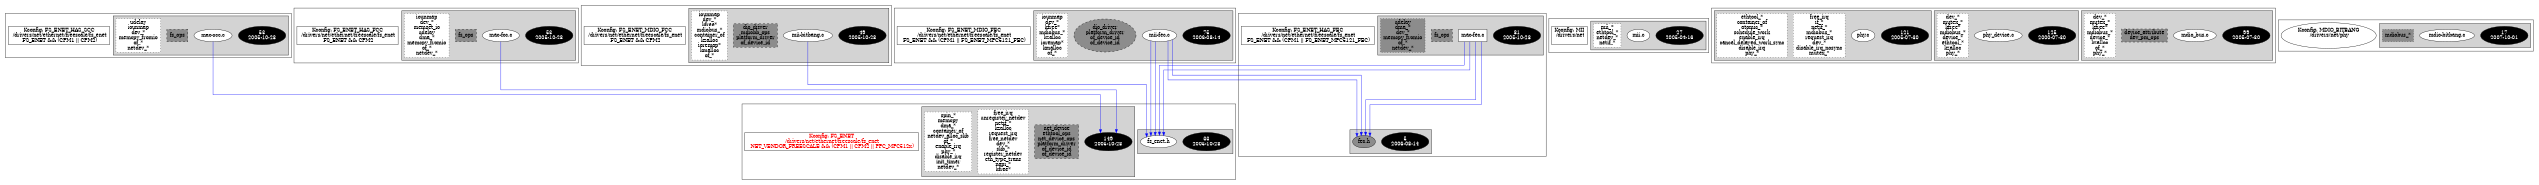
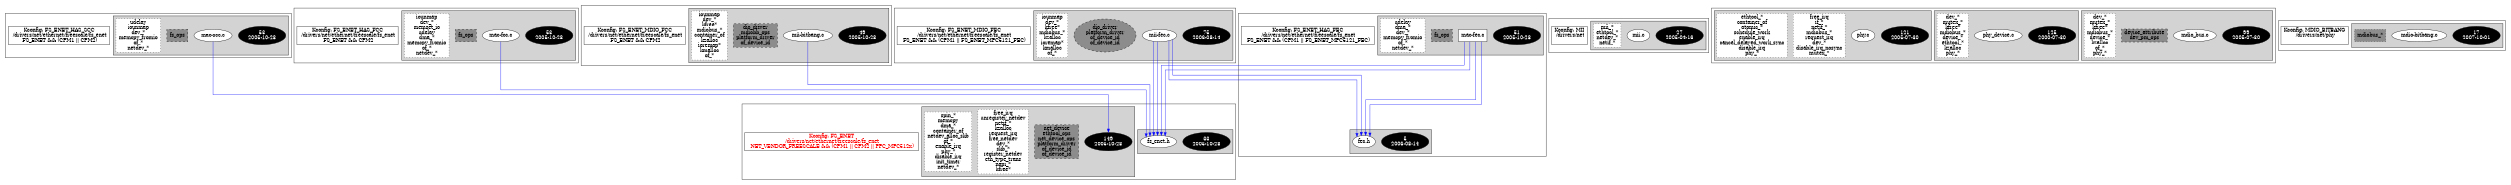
node "udelay dma_* dev_* memcpy_fromio of_* netdev_*": fillcolor grey55 -> white
node "81 2005-10-28": label "81 2005-10-28" -> "51 2005-10-28"
node "Kconfig: MDIO_BITBANG /drivers/net/phy": shape ellipse -> box
edge "mac-fcc.c" -> "149 2005-10-28": now "mac-fcc.c" -> "fs_enet.h"
node "fec.h": fillcolor grey55 -> white
